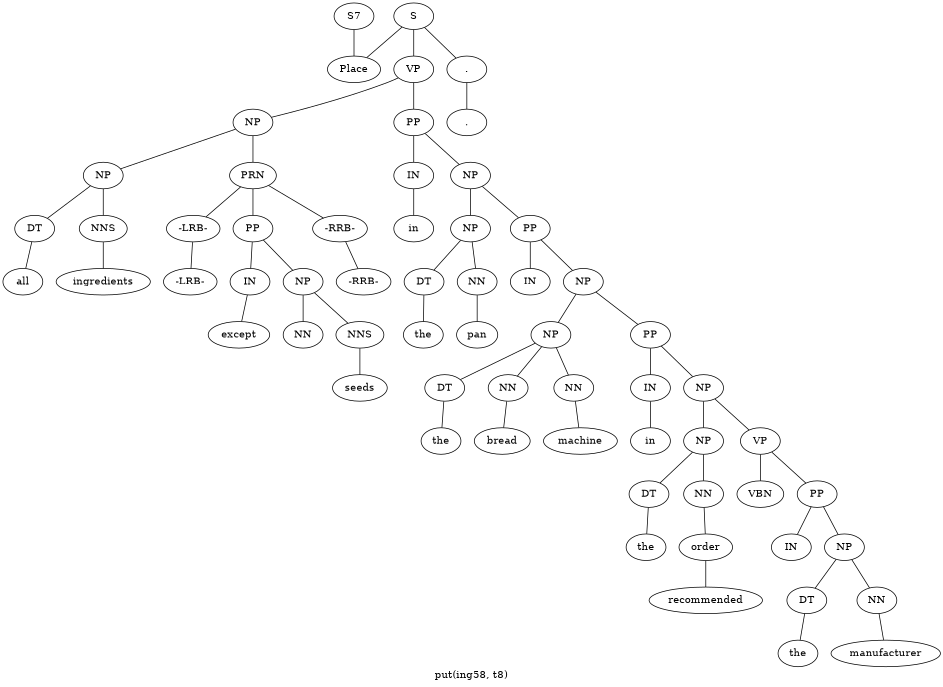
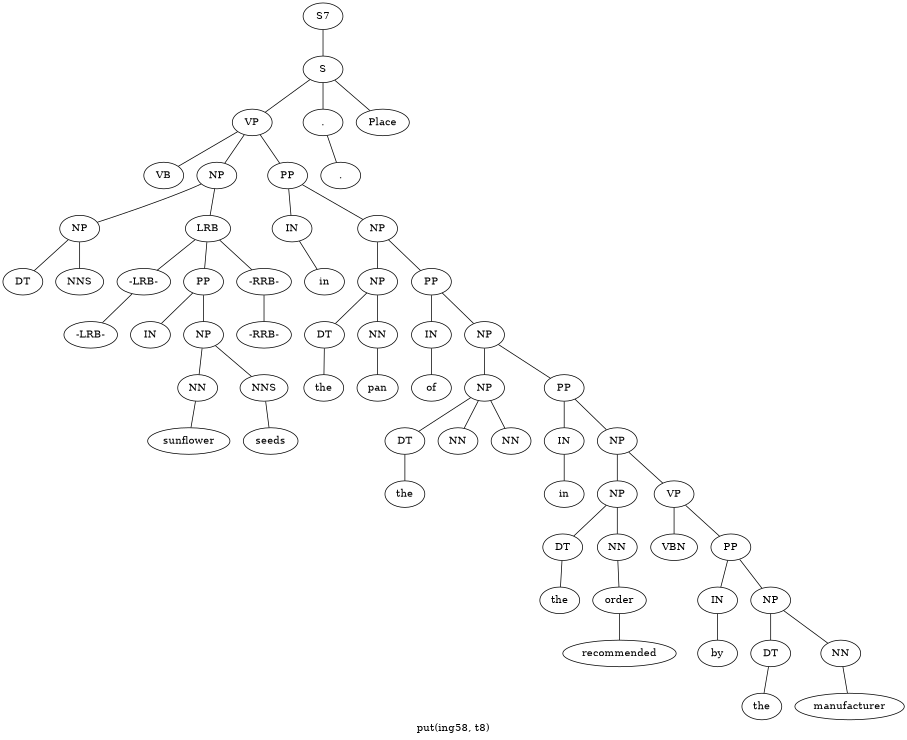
edge "S7" -- "Place": now "S7" -- "S"
node "VB": added
node "PRN": label "PRN" -> "LRB"
node "all": removed
node "ingredients": removed
node "except": removed
node "of": added
node "sunflower": added
node "bread": removed
node "machine": removed
node "by": added
